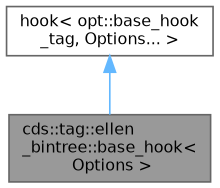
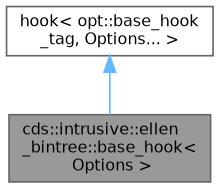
node "cds::tag::ellen _bintree::base_hook< Options >": label "cds::tag::ellen _bintree::base_hook< Options >" -> "cds::intrusive::ellen _bintree::base_hook< Options >"
